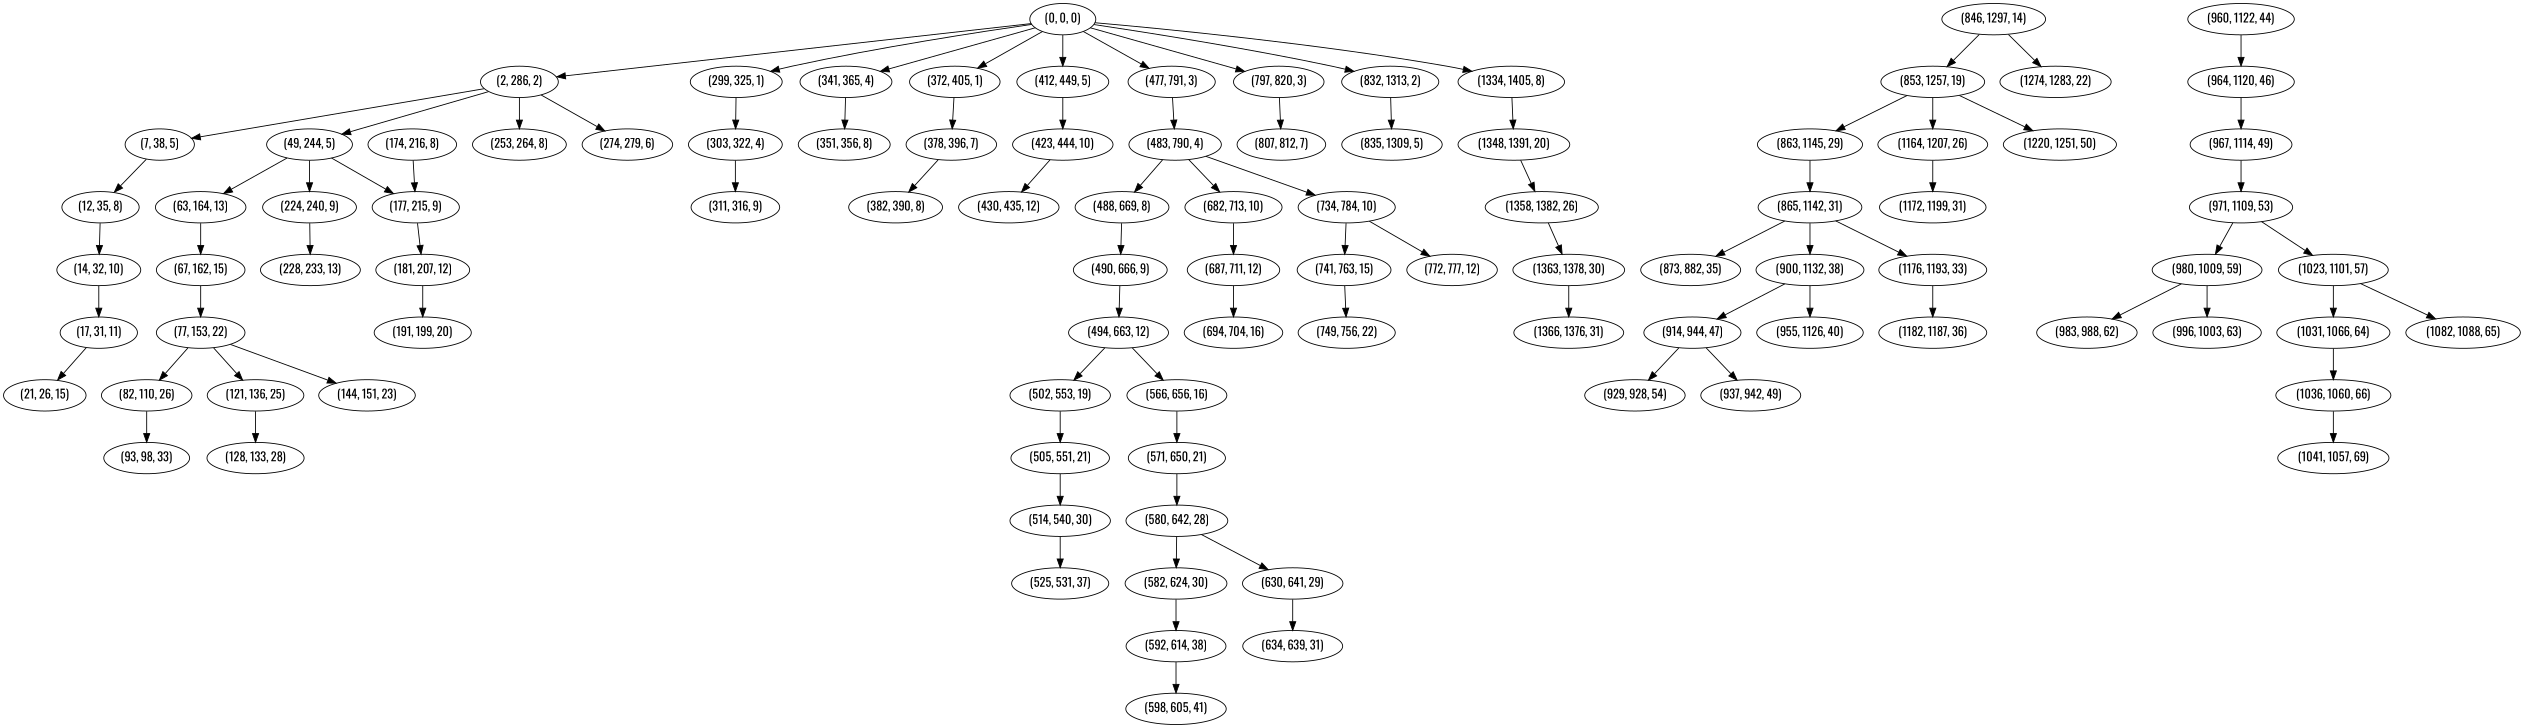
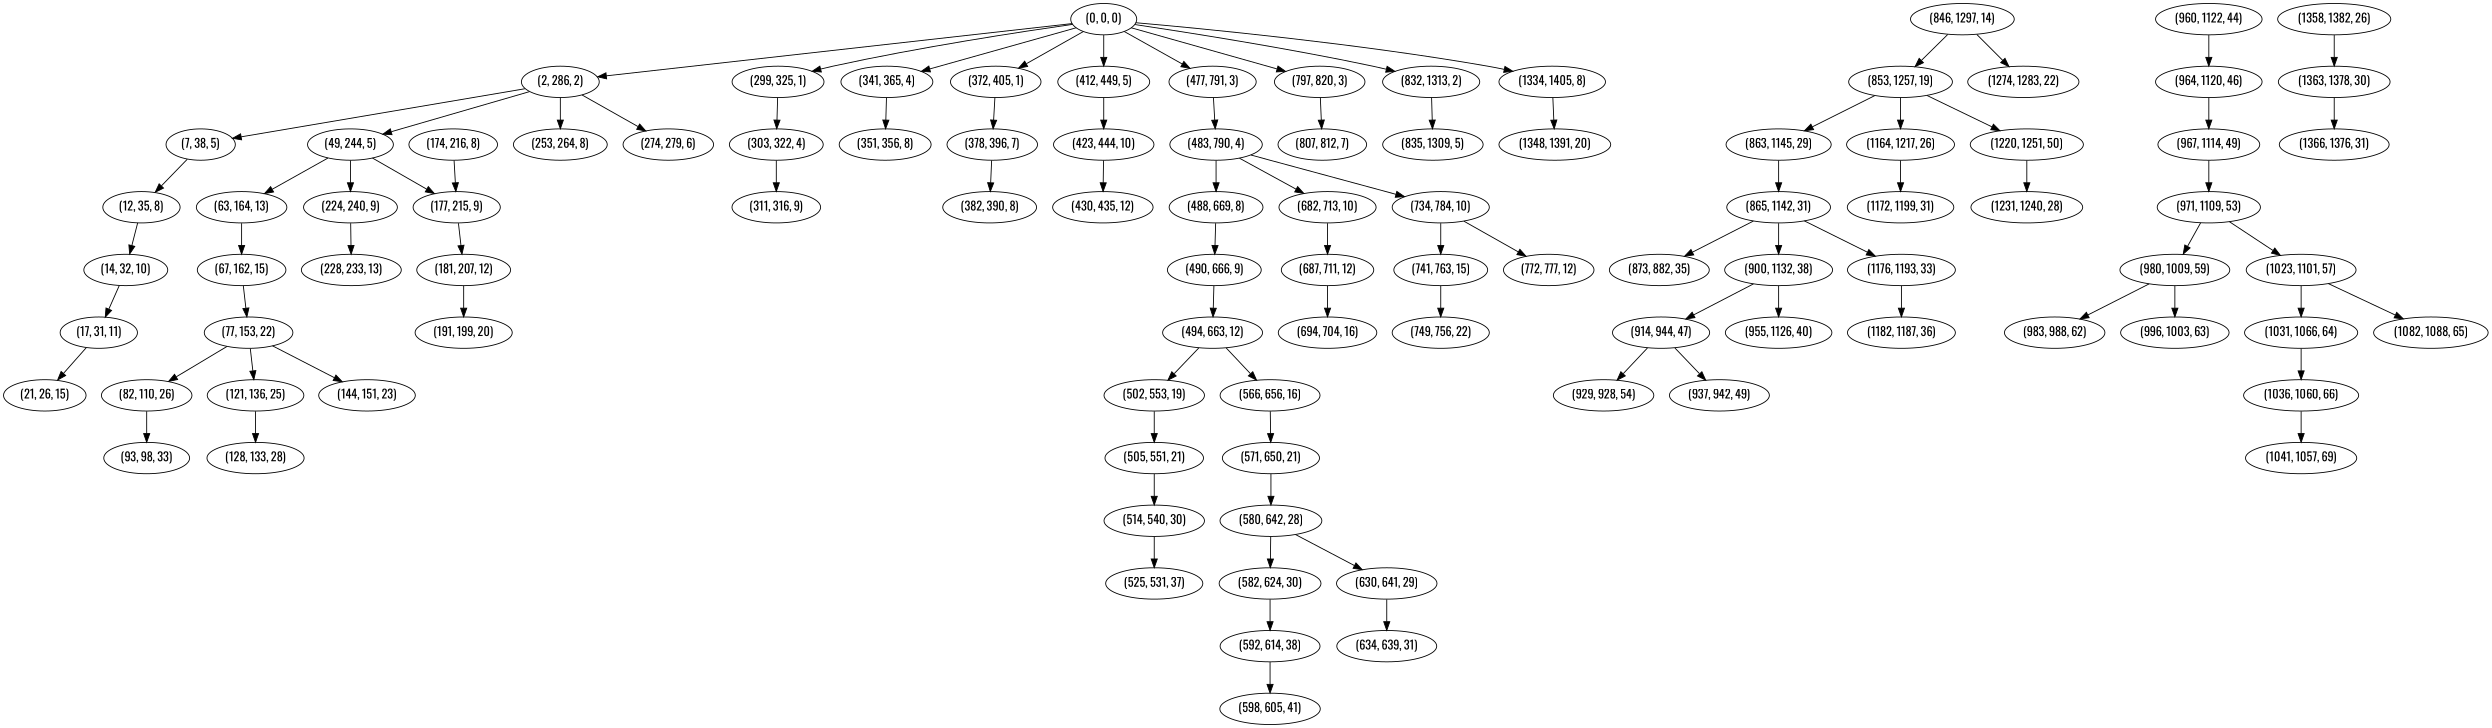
node "(1164, 1207, 26)": label "(1164, 1207, 26)" -> "(1164, 1217, 26)"
edge "(1348, 1391, 20)" -> "(1358, 1382, 26)": removed
node "(1231, 1240, 28)": added
